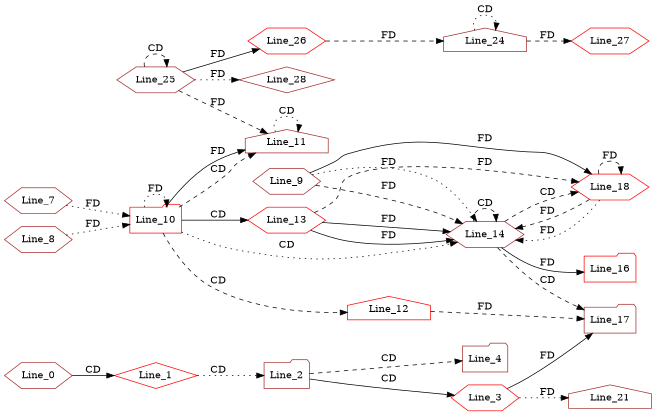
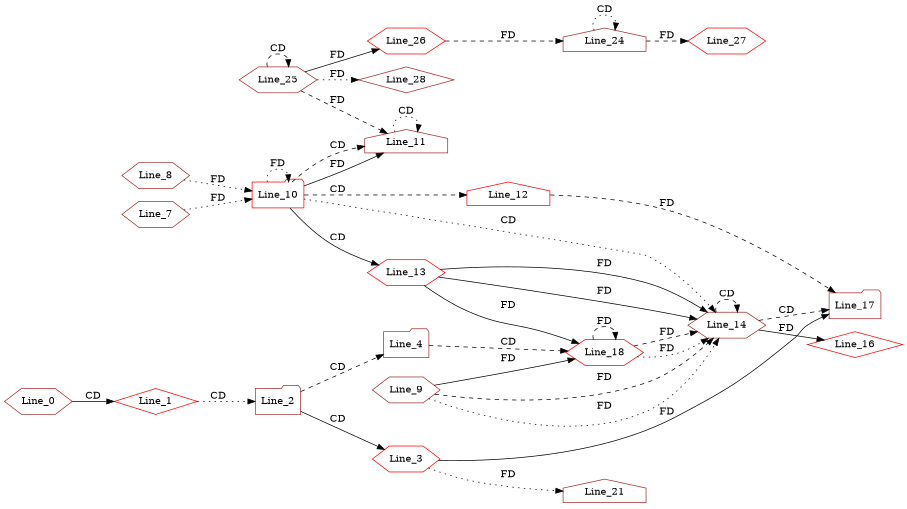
edge "Line_13" -> "Line_18": style dashed -> solid
edge "Line_14" -> "Line_18": now "Line_4" -> "Line_18"
node "Line_16": shape folder -> diamond
